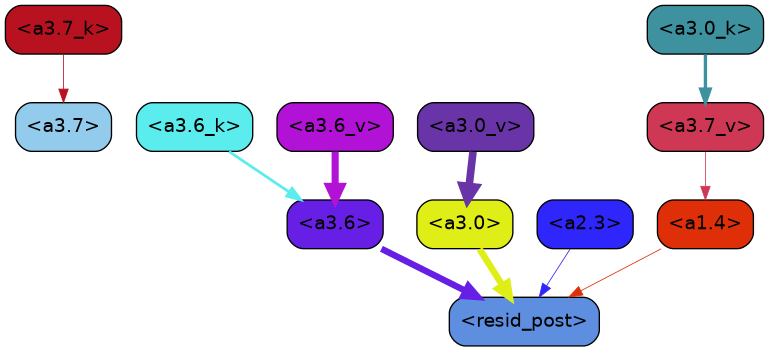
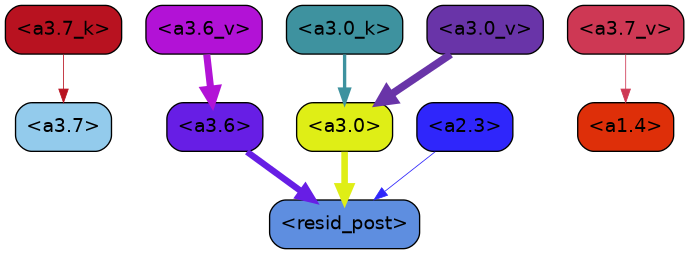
edge "<a3.0_k>" -> "<a3.7_v>": now "<a3.0_k>" -> "<a3.0>"
node "<a3.6_k>": removed
edge "<a1.4>" -> "<resid_post>": removed
